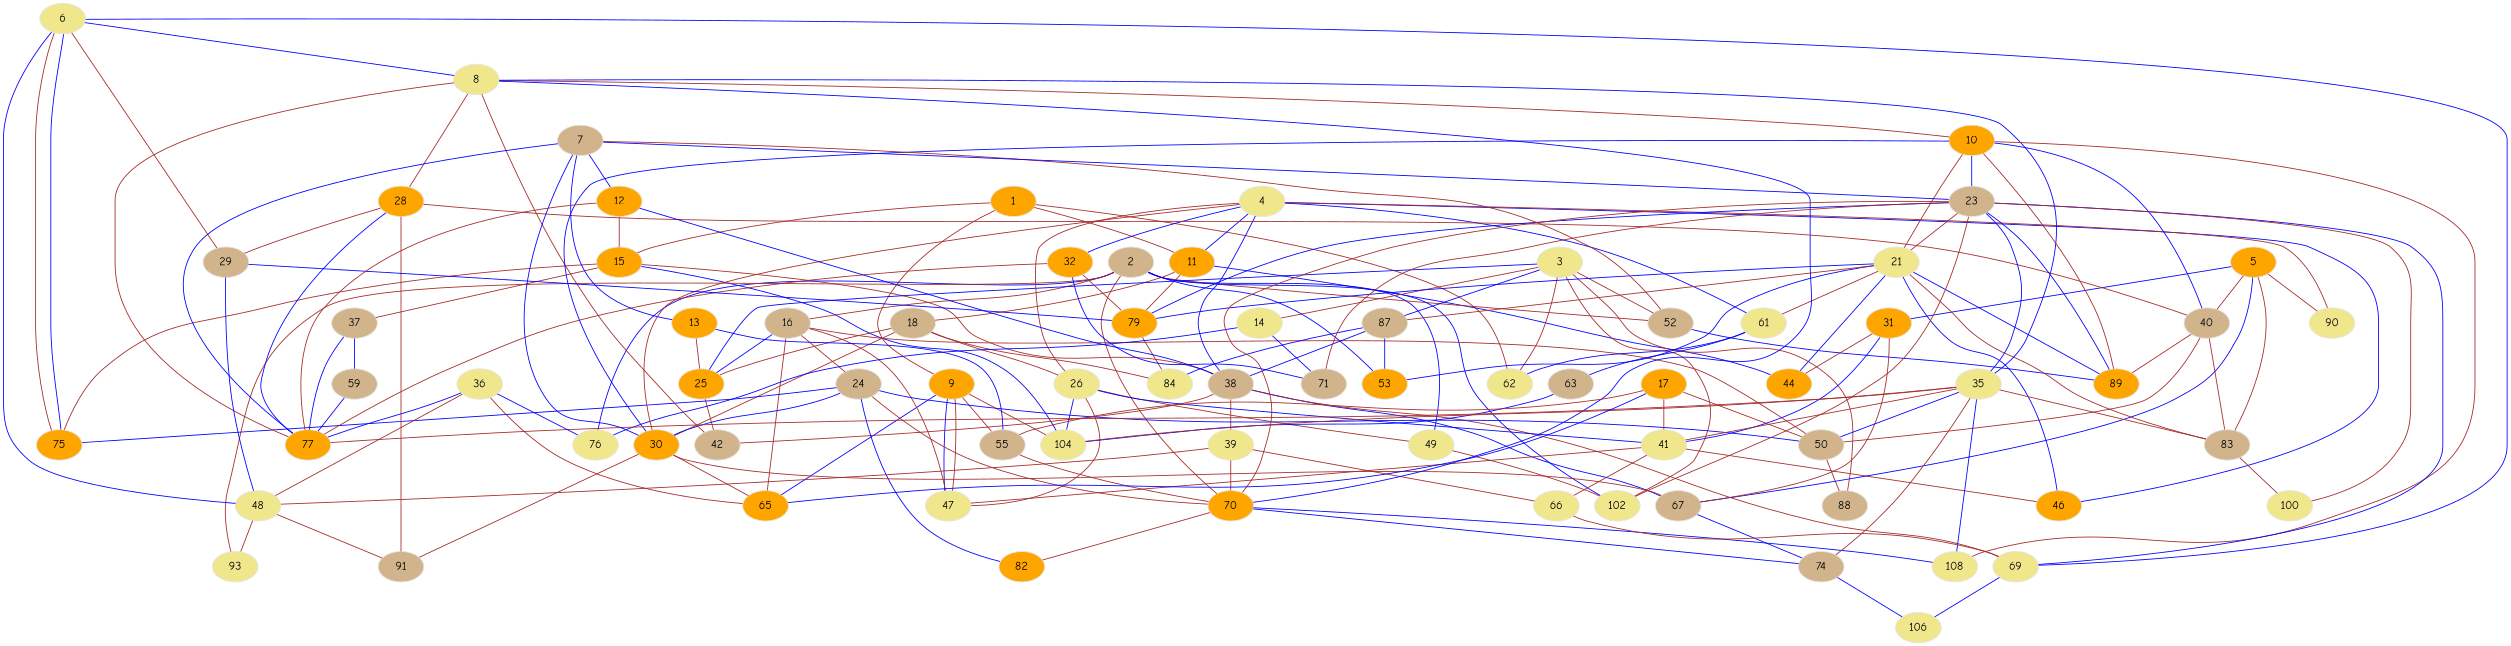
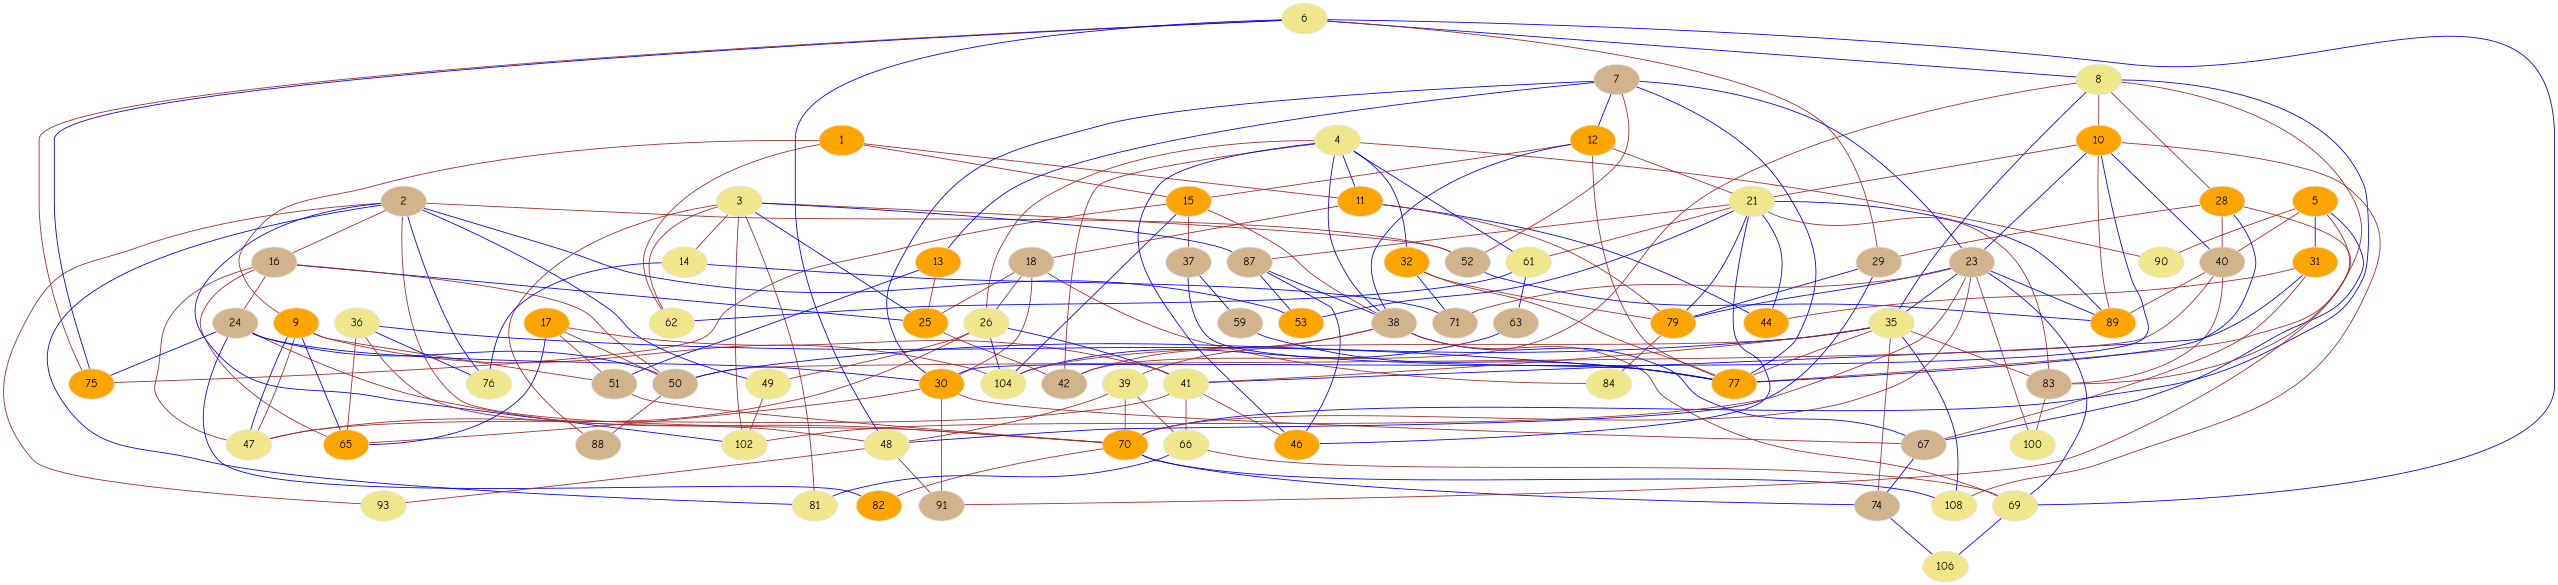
edge "23" -- "21": now "12" -- "21"
edge "4" -- "30": now "4" -- "42"
edge "87" -- "84": now "87" -- "46"
node "55": label "55" -> "51"
node "81": added
